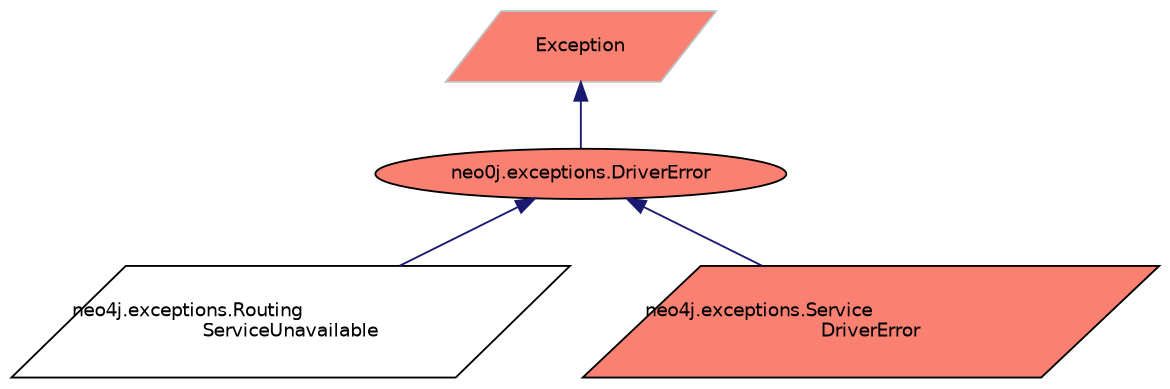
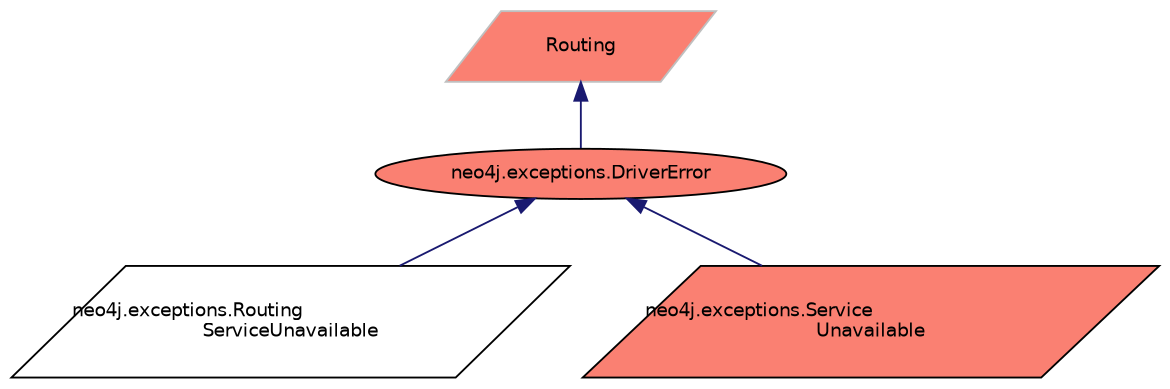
node "Exception": label "Exception" -> "Routing"
node "neo0j.exceptions.DriverError": label "neo0j.exceptions.DriverError" -> "neo4j.exceptions.DriverError"
node "neo4j.exceptions.Service DriverError": label "neo4j.exceptions.Service DriverError" -> "neo4j.exceptions.Service Unavailable"
